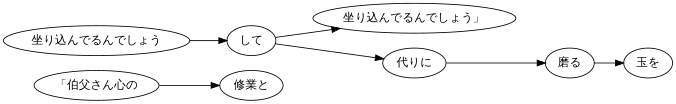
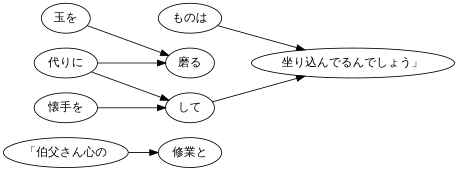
node "ものは": added
node "坐り込んでるんでしょう": label "坐り込んでるんでしょう" -> "懐手を"
edge "して" -> "代りに": reversed
edge "磨る" -> "玉を": reversed
